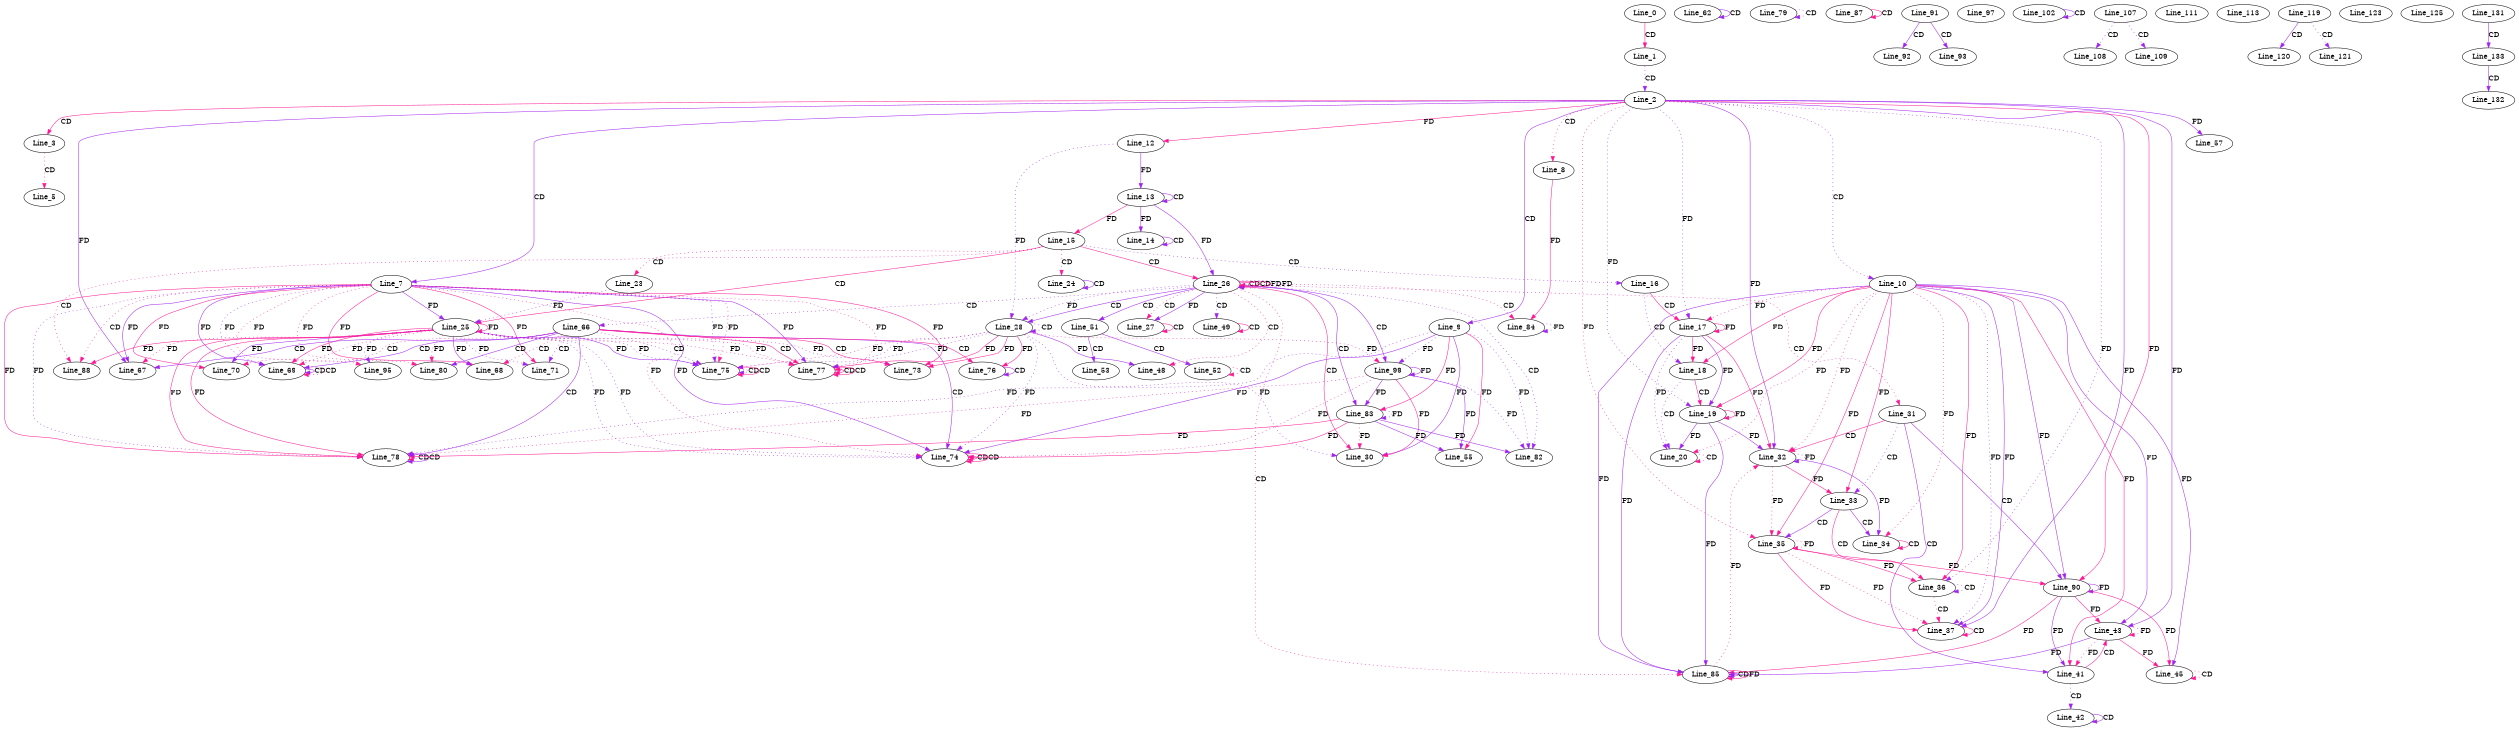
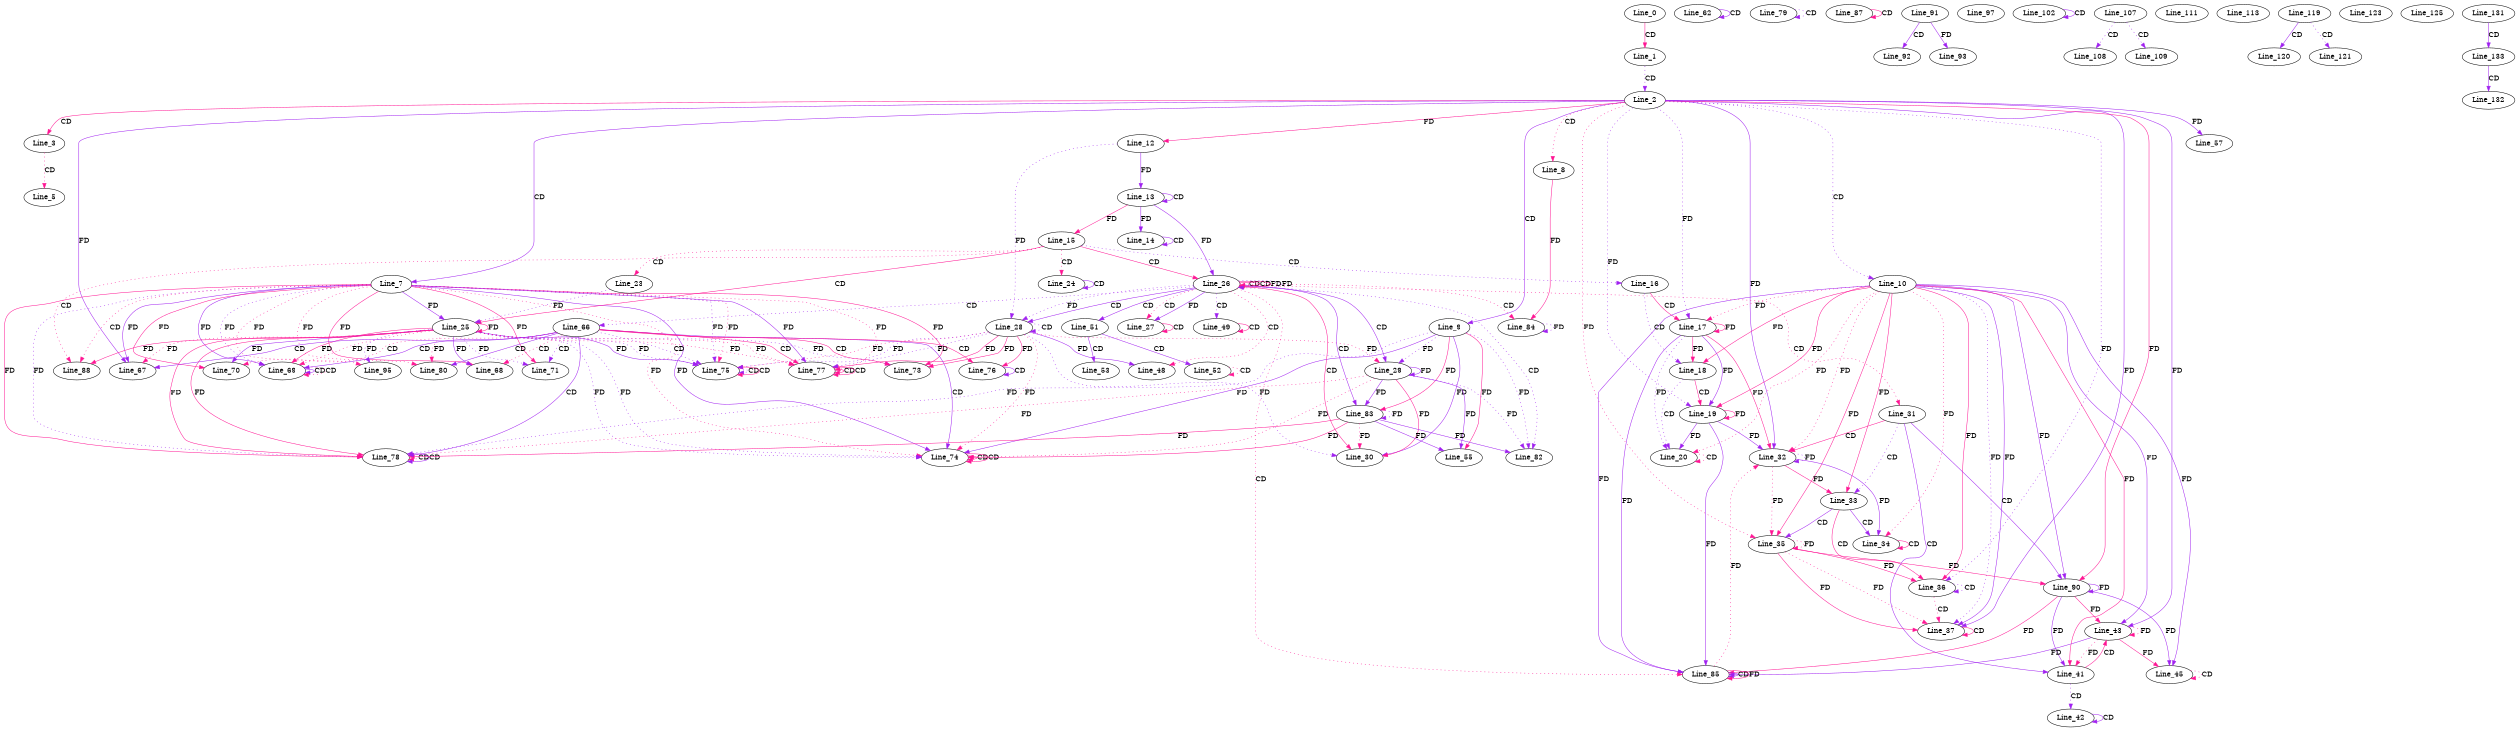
edge "Line_91" -> "Line_93": label "CD" -> "FD"
node "Line_99": label "Line_99" -> "Line_29"
edge "Line_28" -> "Line_74": color purple -> deeppink
edge "Line_90" -> "Line_45": color deeppink -> purple
